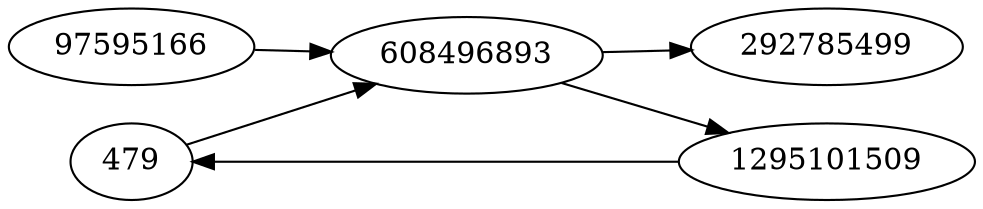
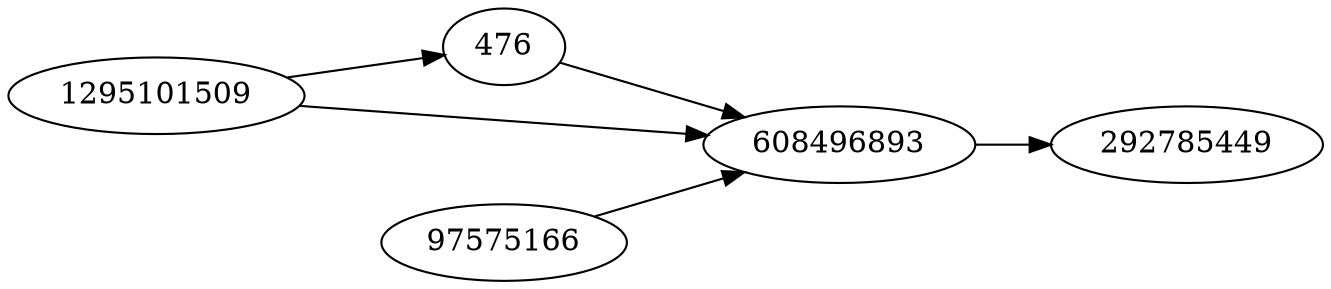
node "97595166": label "97595166" -> "97575166"
node "292785499": label "292785499" -> "292785449"
edge "608496893" -> "1295101509": reversed
node "479": label "479" -> "476"
